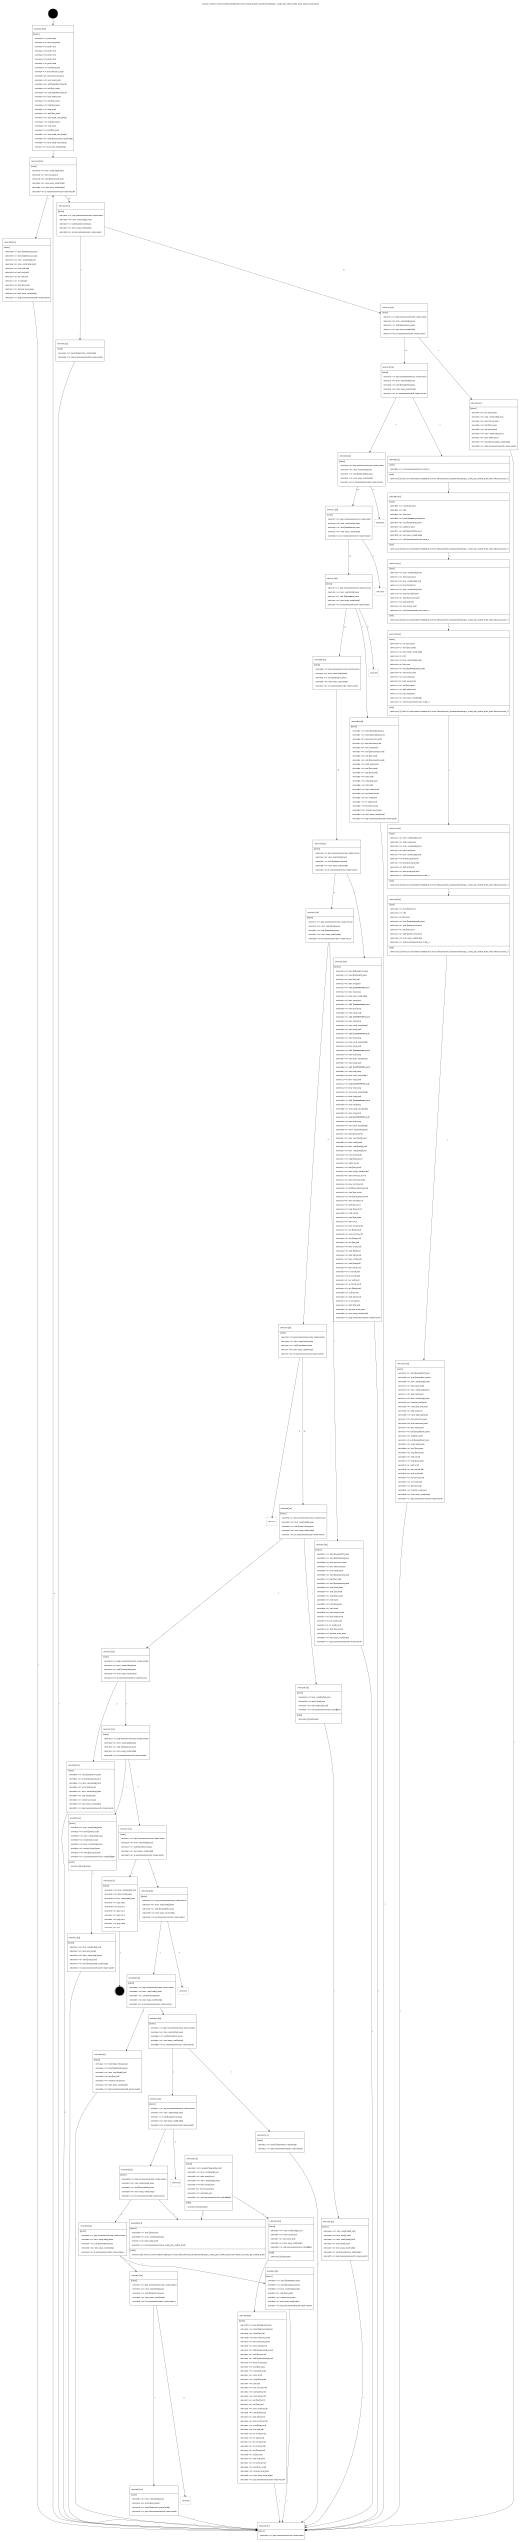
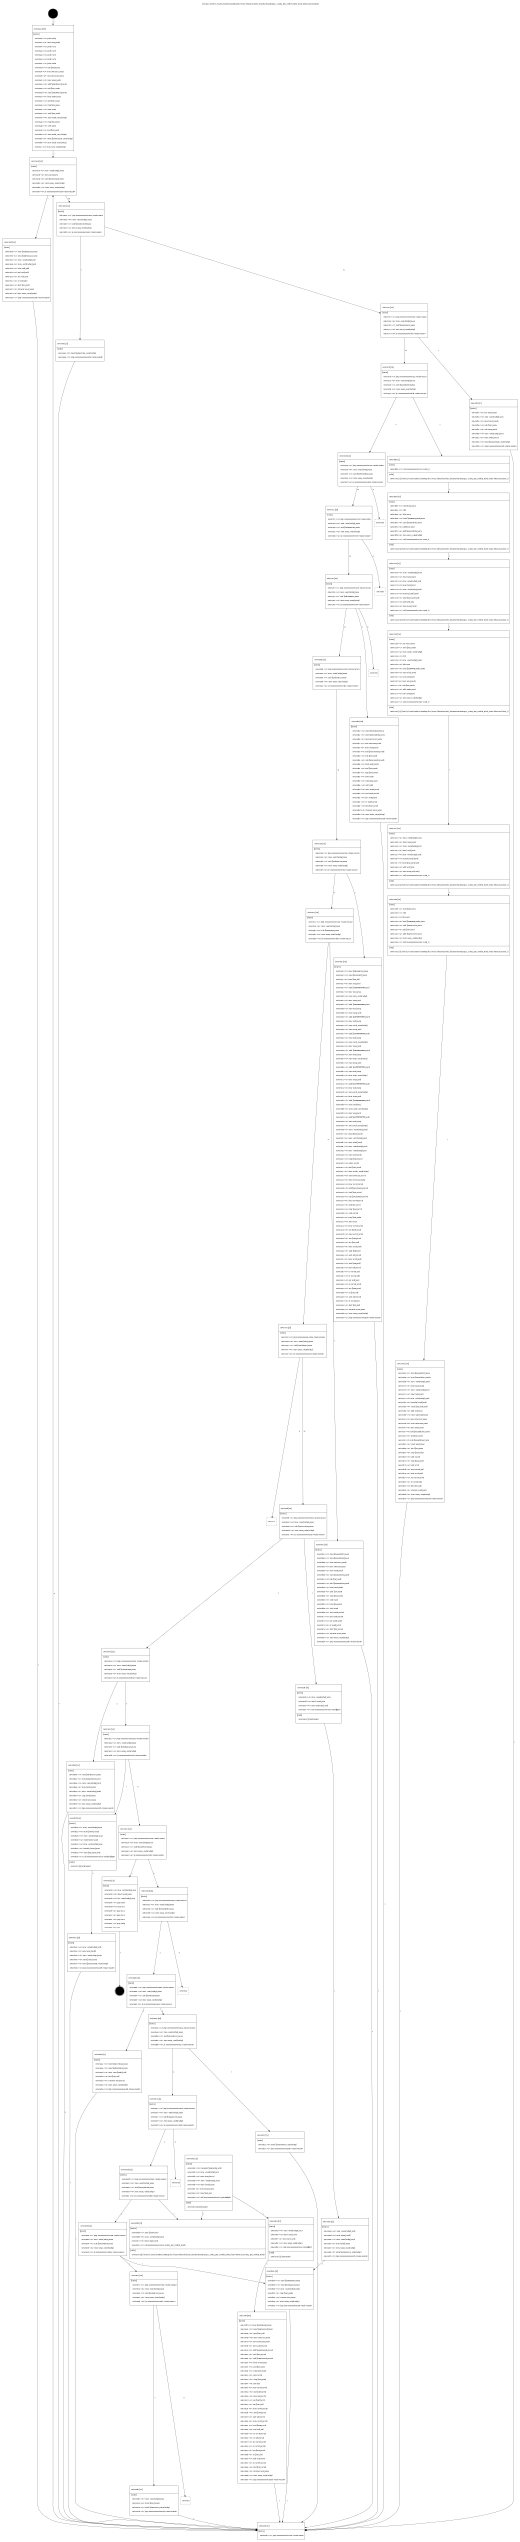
edge "0x401ae9 [27]" -> "0x40207b [5]": now "0x401ae9 [27]" -> "0x401b04 [27]"
